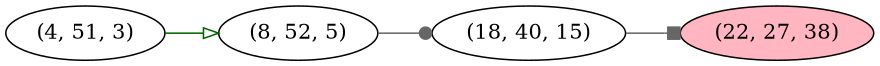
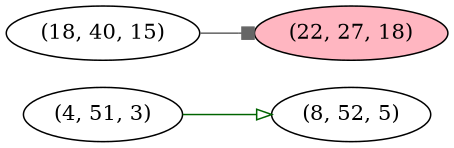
edge "(8, 52, 5)" -> "(18, 40, 15)": removed
node "(22, 27, 38)": label "(22, 27, 38)" -> "(22, 27, 18)"
